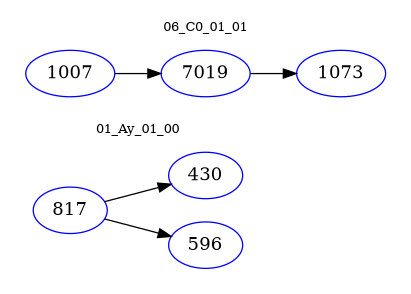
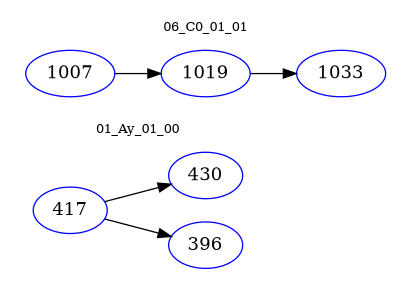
node "7019": label "7019" -> "1019"
node "1073": label "1073" -> "1033"
node "817": label "817" -> "417"
node "596": label "596" -> "396"
